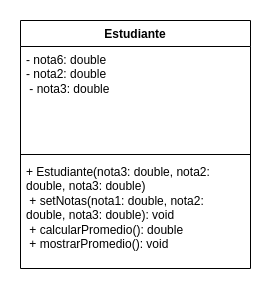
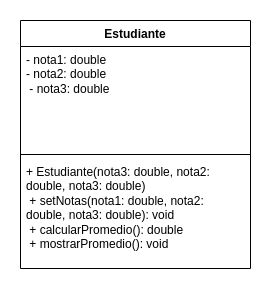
node "- nota6: double - nota2: double - nota3: double": label "- nota6: double - nota2: double - nota3: double" -> "- nota1: double - nota2: double - nota3: double"
